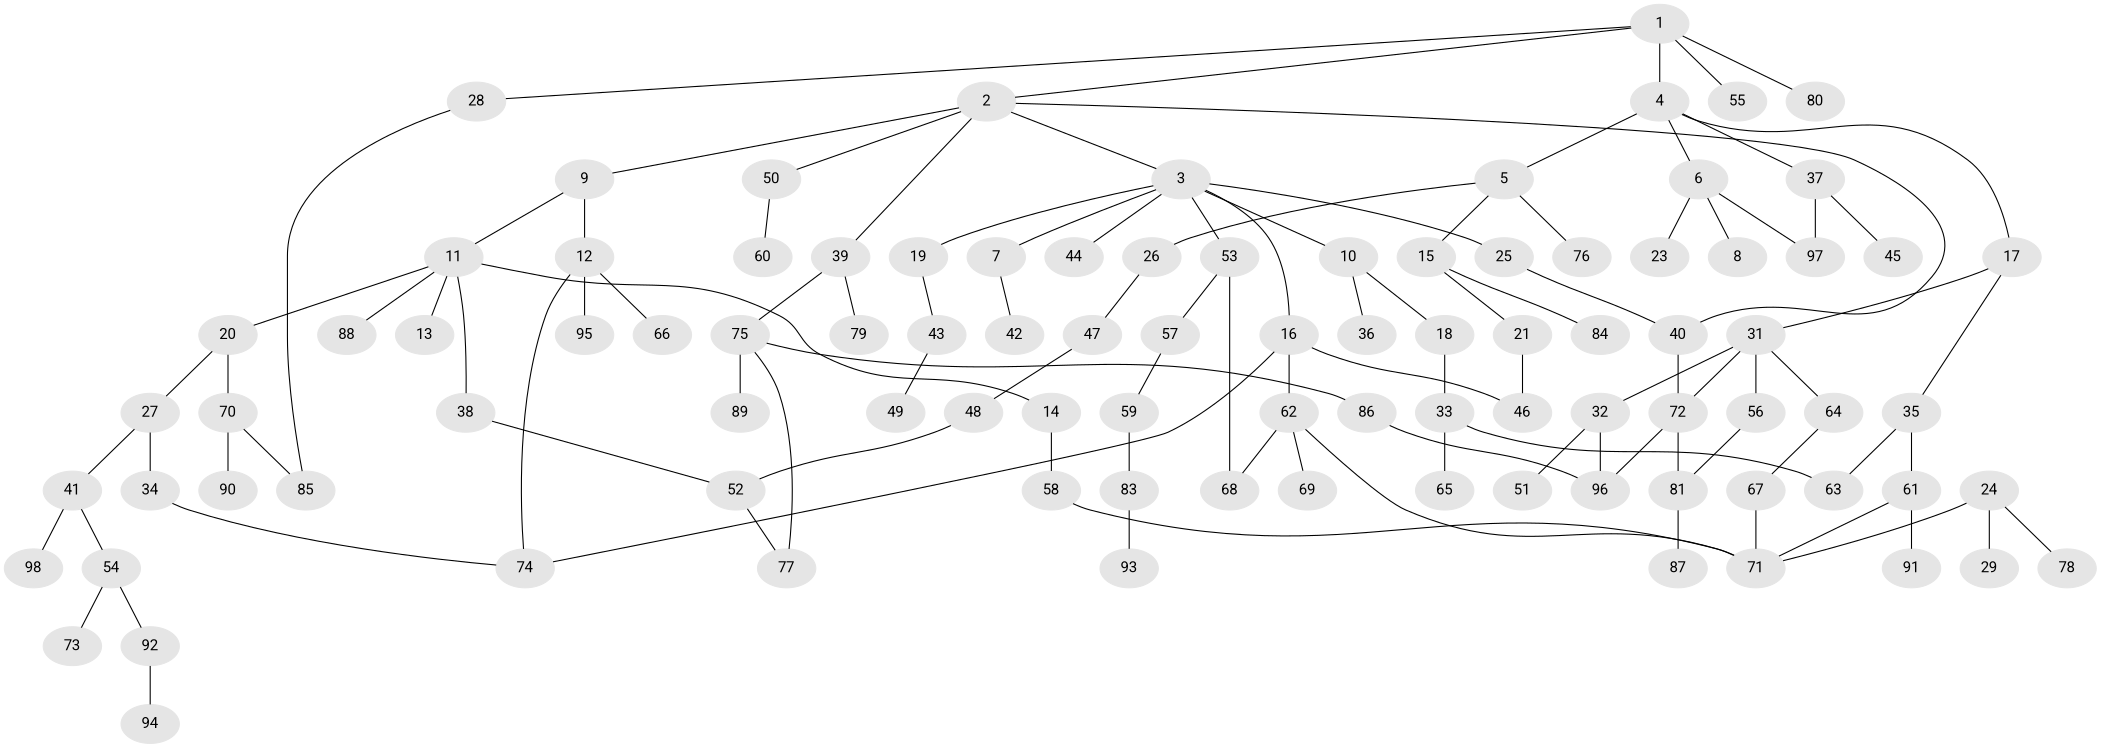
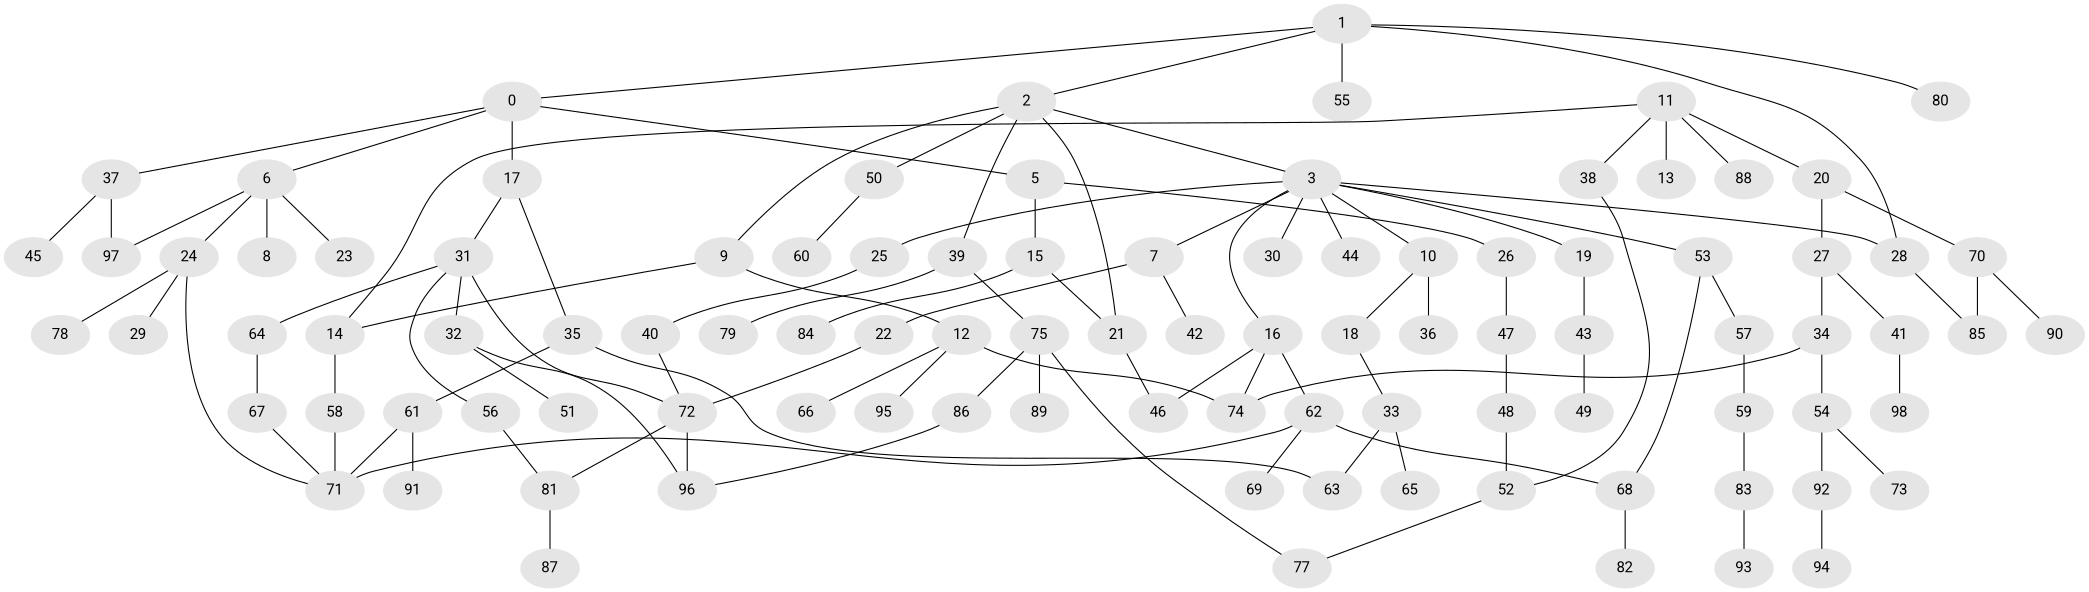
node "4": label "4" -> "0"
edge "2" -- "40": now "2" -- "21"
edge "3" -- "28": added
edge "6" -- "24": added
edge "9" -- "11": now "9" -- "14"
node "30": added
node "76": removed
node "22": added
edge "41" -- "54": now "34" -- "54"
node "82": added
